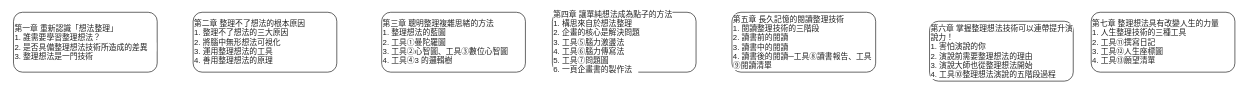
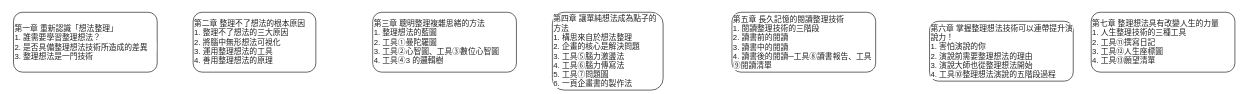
node "第二章 整理不了想法的根本原因 1. 整理不了想法的三大原因 2. 將腦中無形想法可視化3. 運用整理想法的工具 4. 善用整理想法的原理": size 144x60 -> 123x60
node "第三章 聰明整理複雜思緒的方法1. 整理想法的藍圖 2. 工具①曼陀羅圖3. 工具②心智圖、工具③數位心智圖 4. 工具④3 的邏輯樹": moved (453, 42) -> (444, 42)
node "第四章 讓單純想法成為點子的方法1. 構思來自於想法整理 2. 企畫的核心是解決問題3. 工具⑤腦力激盪法 4. 工具⑥腦力傳寫法 5. 工具⑦問題圖 6. 一頁企畫書的製作法": size 144x60 -> 111x78
